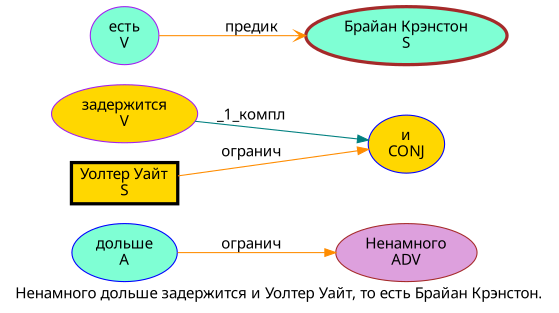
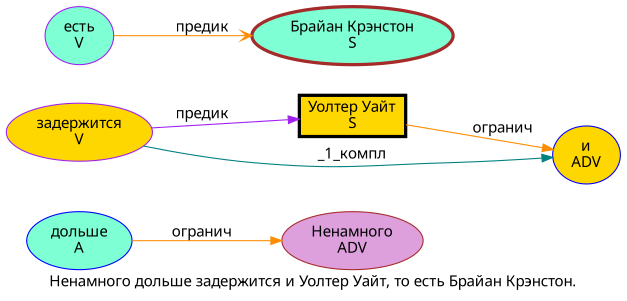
edge "задержится V" -> "Уолтер Уайт S": added, label "предик"
node "и CONJ": label "и CONJ" -> "и ADV"
